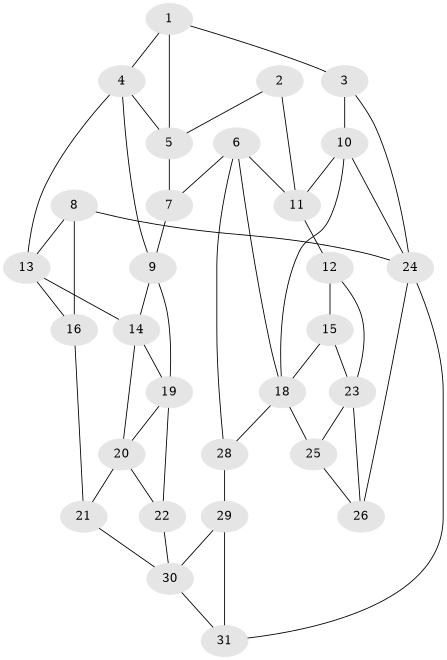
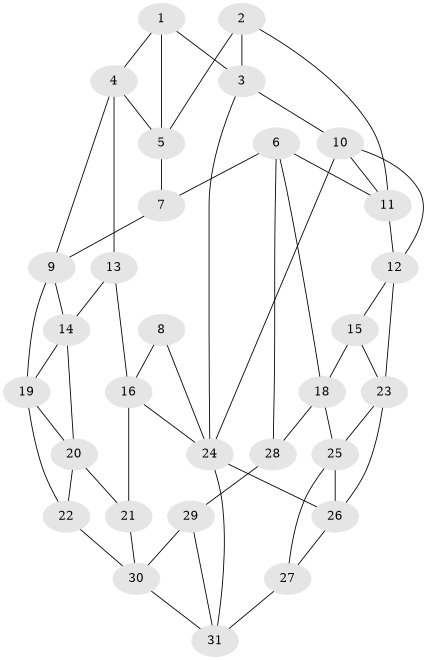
edge "2" -- "3": added
edge "8" -- "13": removed
edge "10" -- "18": now "10" -- "12"
edge "16" -- "24": added
node "27": added
